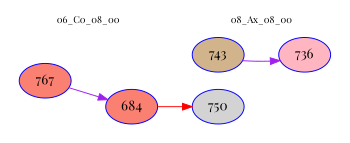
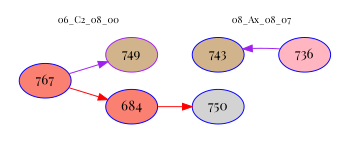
cluster "06_C0_08_00": label "06_C0_08_00" -> "06_C2_08_00"
cluster "08_Ax_08_00": label "08_Ax_08_00" -> "08_Ax_08_07"
node "749": added
edge "743" -> "736": reversed
edge "767" -> "684": color purple -> red
